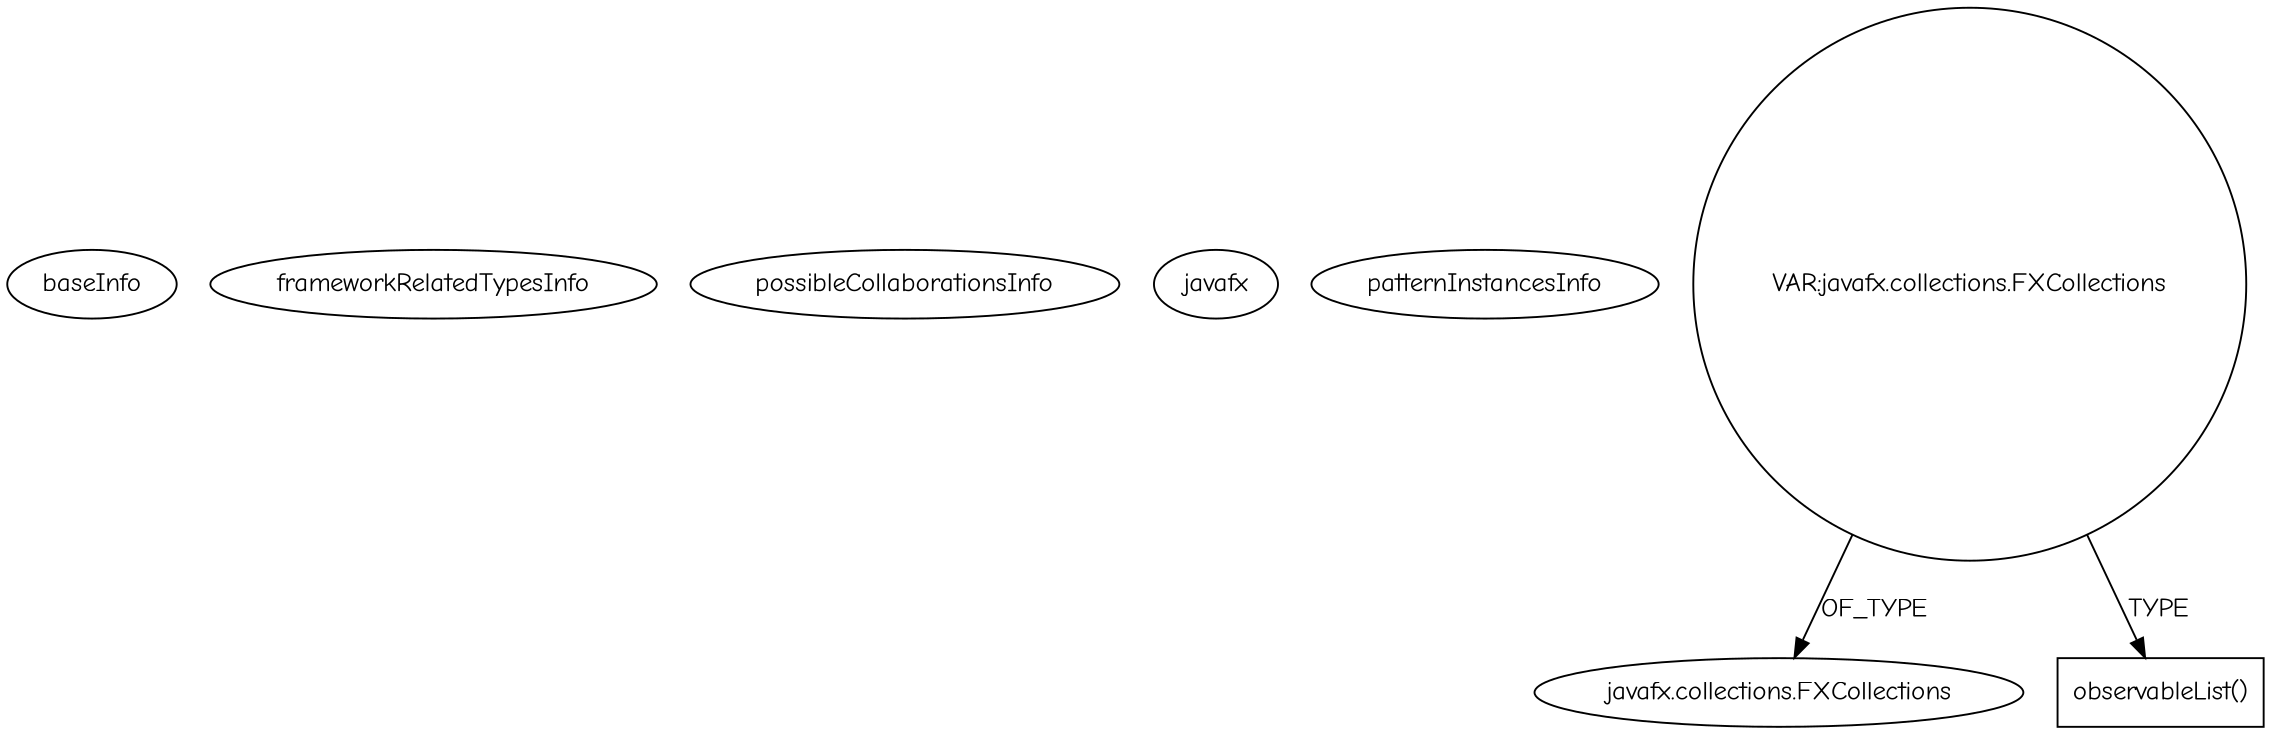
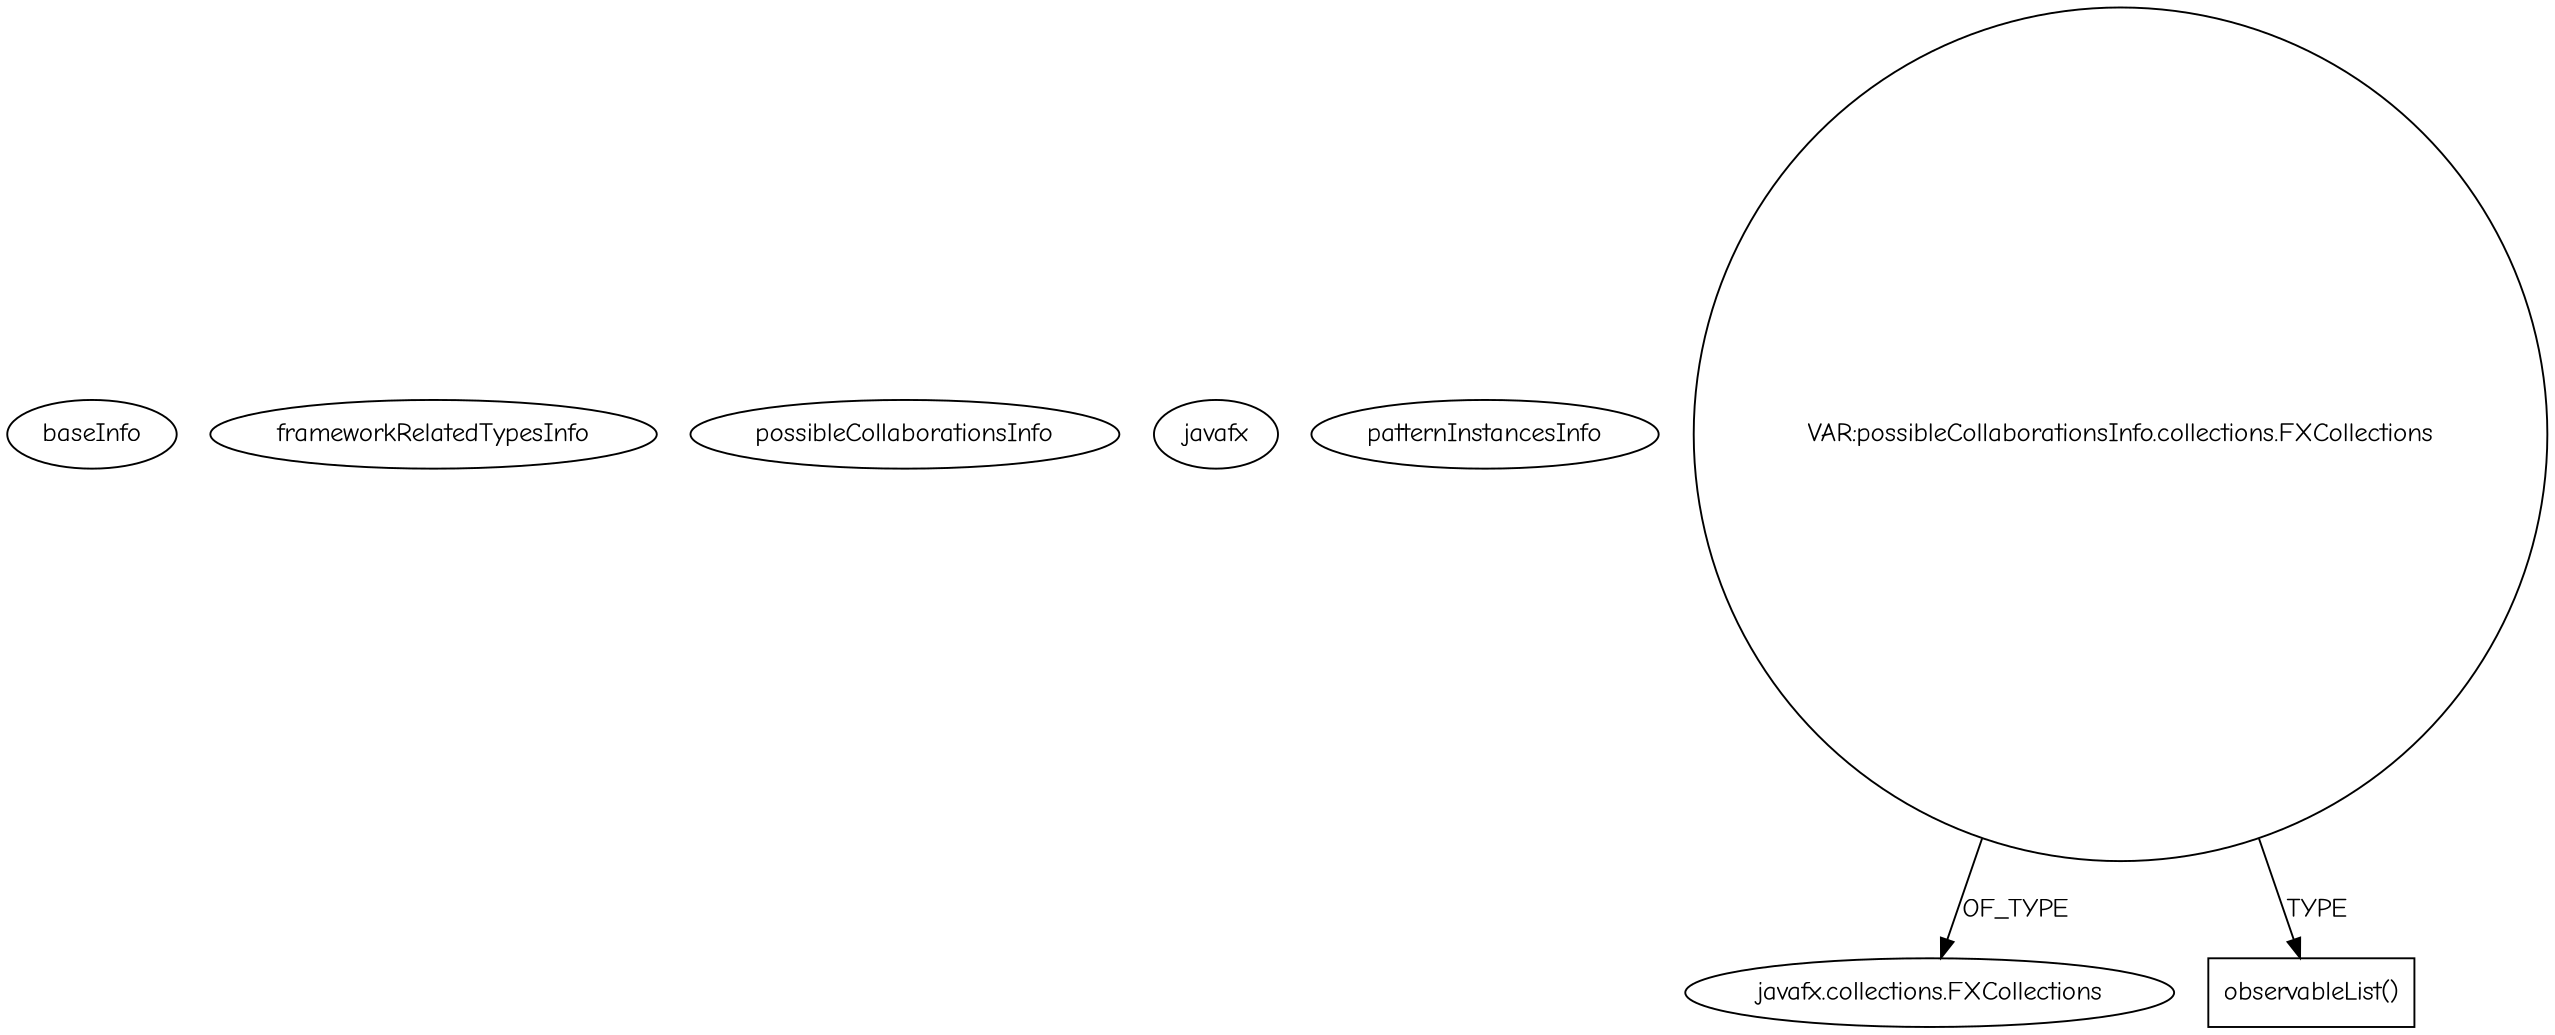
node "VAR:javafx.collections.FXCollections": label "VAR:javafx.collections.FXCollections" -> "VAR:possibleCollaborationsInfo.collections.FXCollections"
